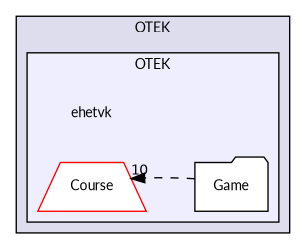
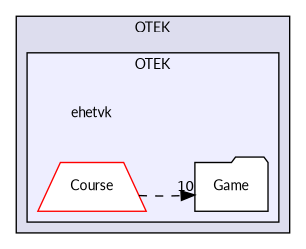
edge "Game" -> "Course": reversed
